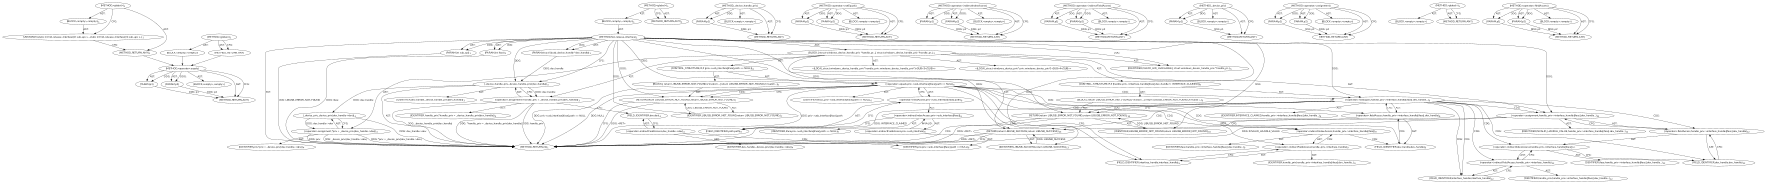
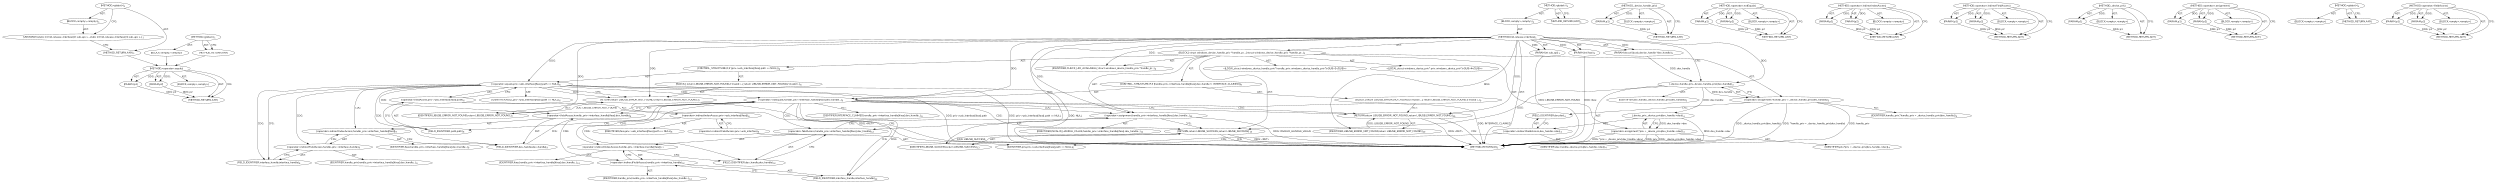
edge "(METHOD,hid_release_interface)" -> "(RETURN,return LIBUSB_SUCCESS;,return LIBUSB_SUCCESS;)": now "(_device_handle_priv,_device_handle_priv(dev_handle))" -> "(RETURN,return LIBUSB_SUCCESS;,return LIBUSB_SUCCESS;)"
edge "(_device_priv,_device_priv(dev_handle->dev))" -> "(<operator>.indirectFieldAccess,dev_handle->dev)": added, label "AST:"
edge "(<operator>.indirectFieldAccess,priv->usb_interface)" -> "(<operator>.indirectIndexAccess,priv->usb_interface[iface])": label "INVALID: " -> "CFG: "
